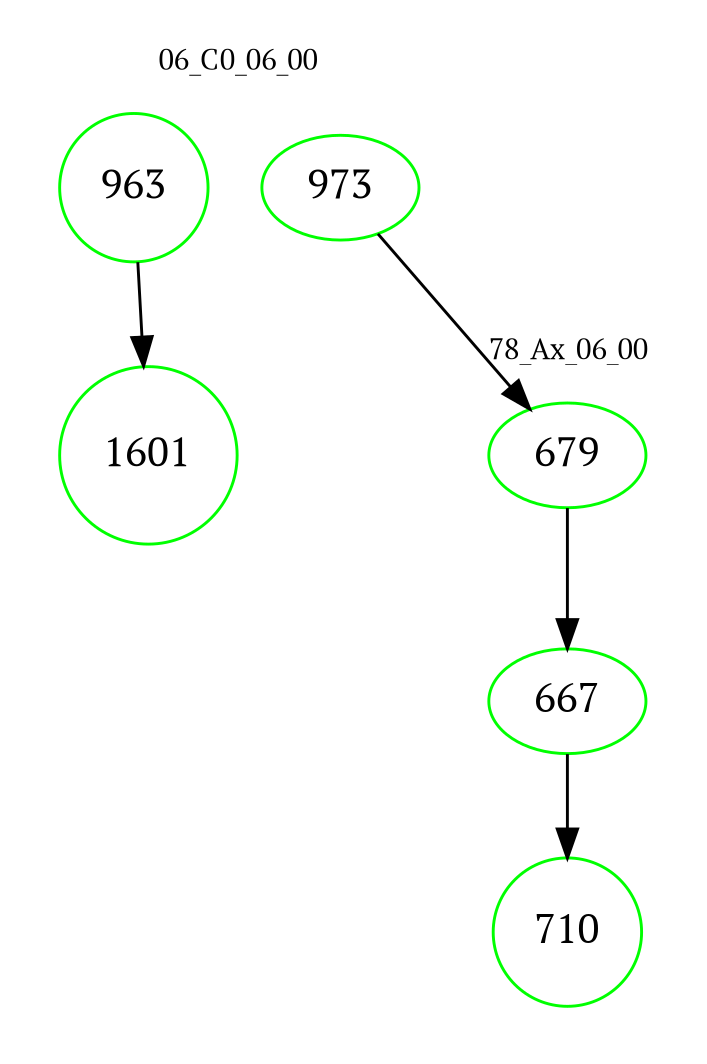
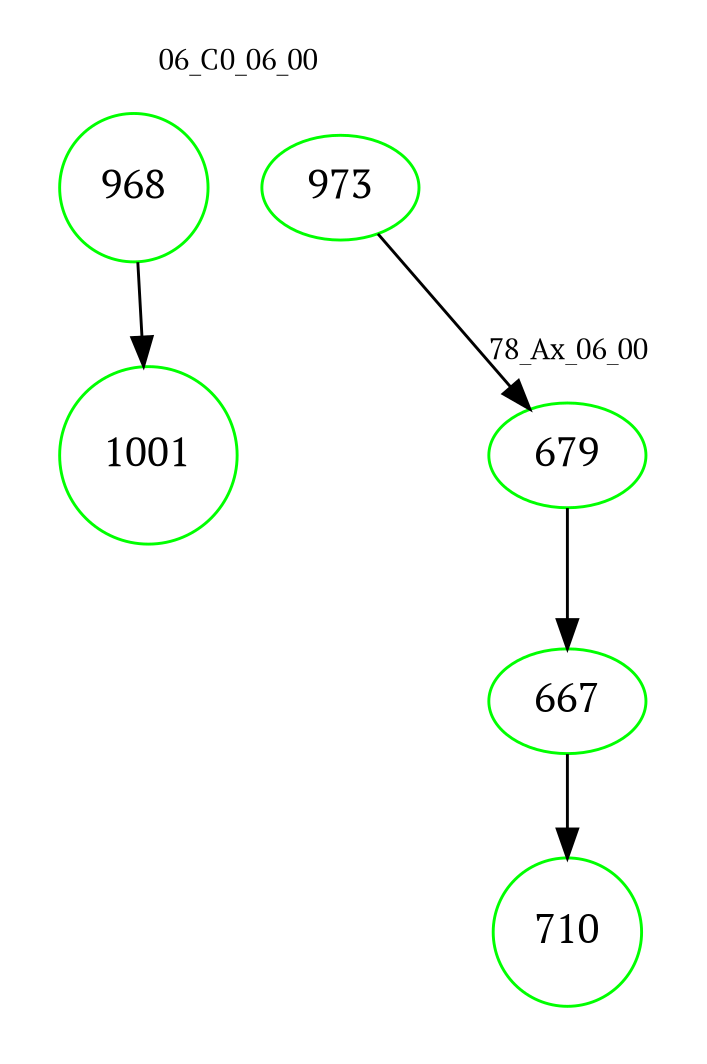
node "963": label "963" -> "968"
node "1601": label "1601" -> "1001"
